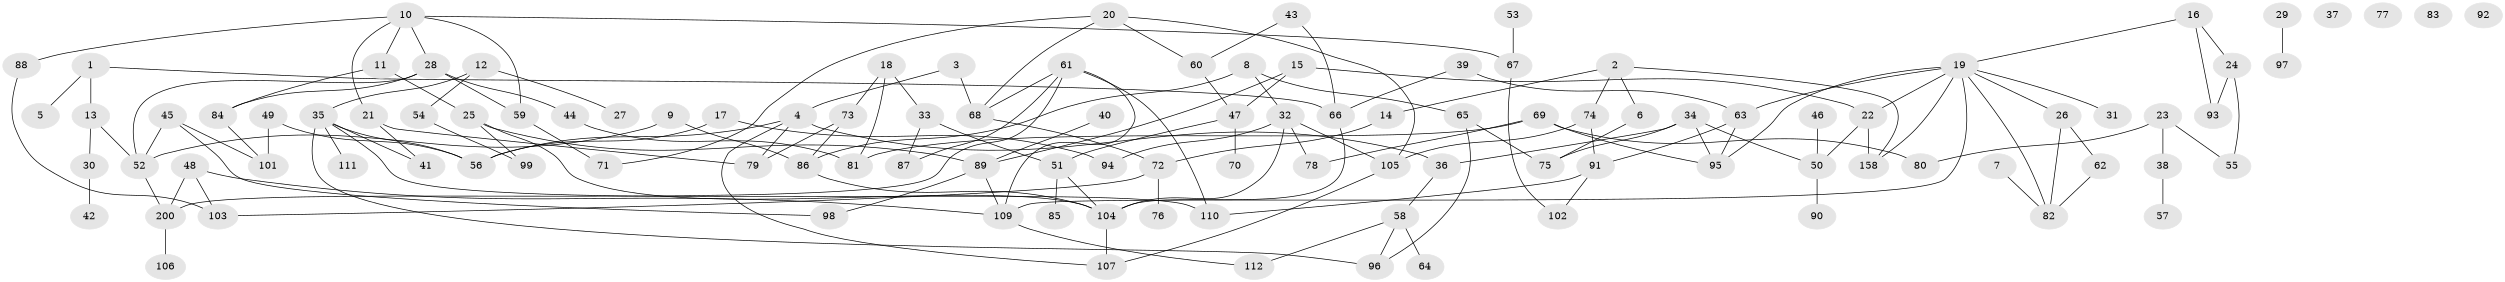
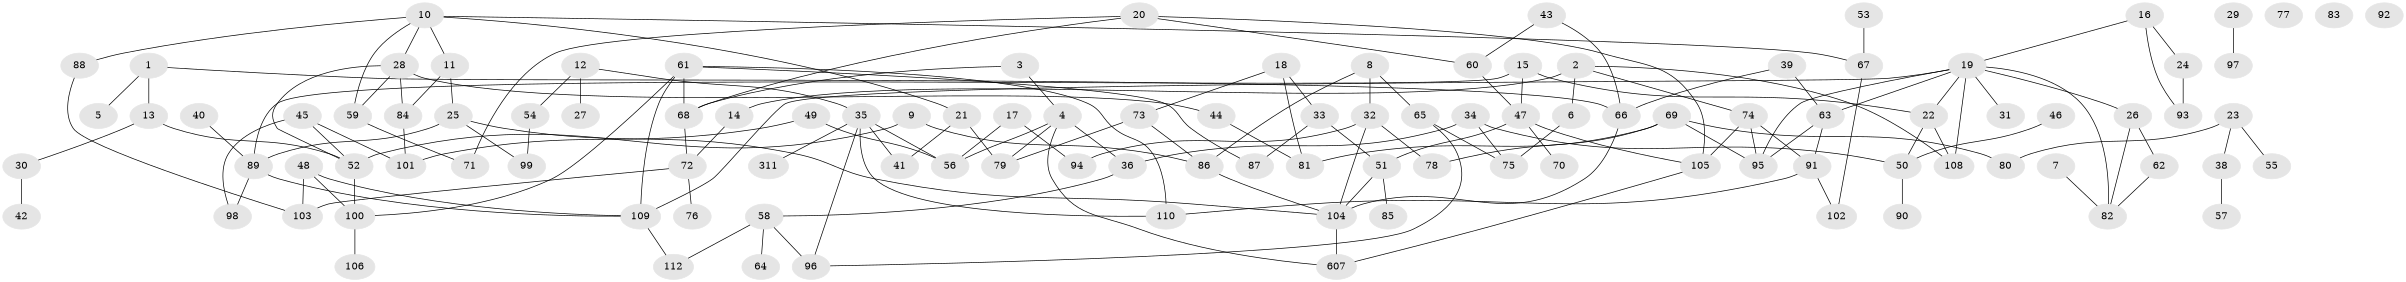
node "37": removed
edge "24" -- "55": removed
edge "32" -- "105": now "47" -- "105"
edge "34" -- "95": now "74" -- "95"
node "111": label "111" -> "311"
node "158": label "158" -> "108"
node "200": label "200" -> "100"
node "107": label "107" -> "607"
